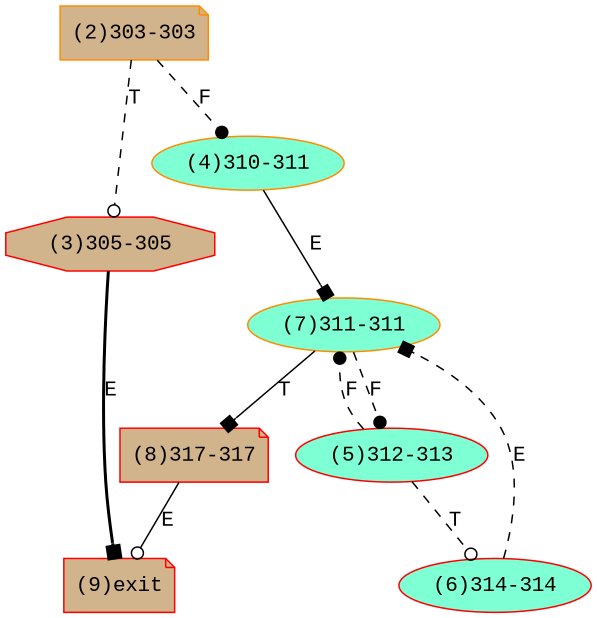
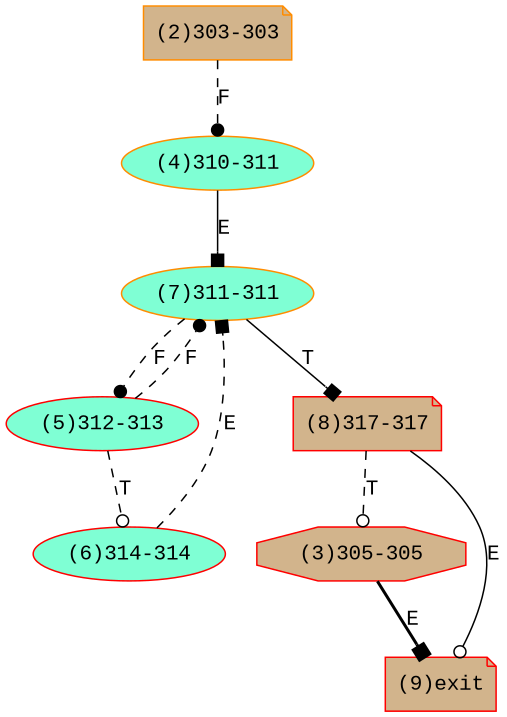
edge "(2)303-303" -> "(3)305-305": now "(8)317-317" -> "(3)305-305"
